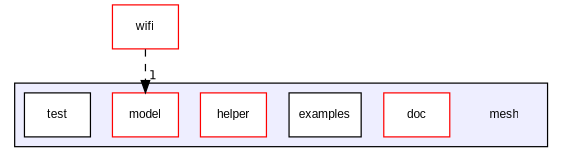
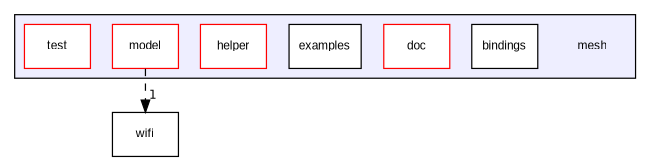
node "wifi": color red -> black
node "bindings": added
edge "wifi" -> "model": reversed
node "test": color black -> red
